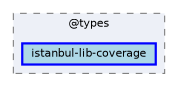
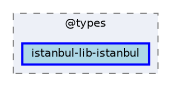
node "istanbul-lib-coverage": label "istanbul-lib-coverage" -> "istanbul-lib-istanbul"
